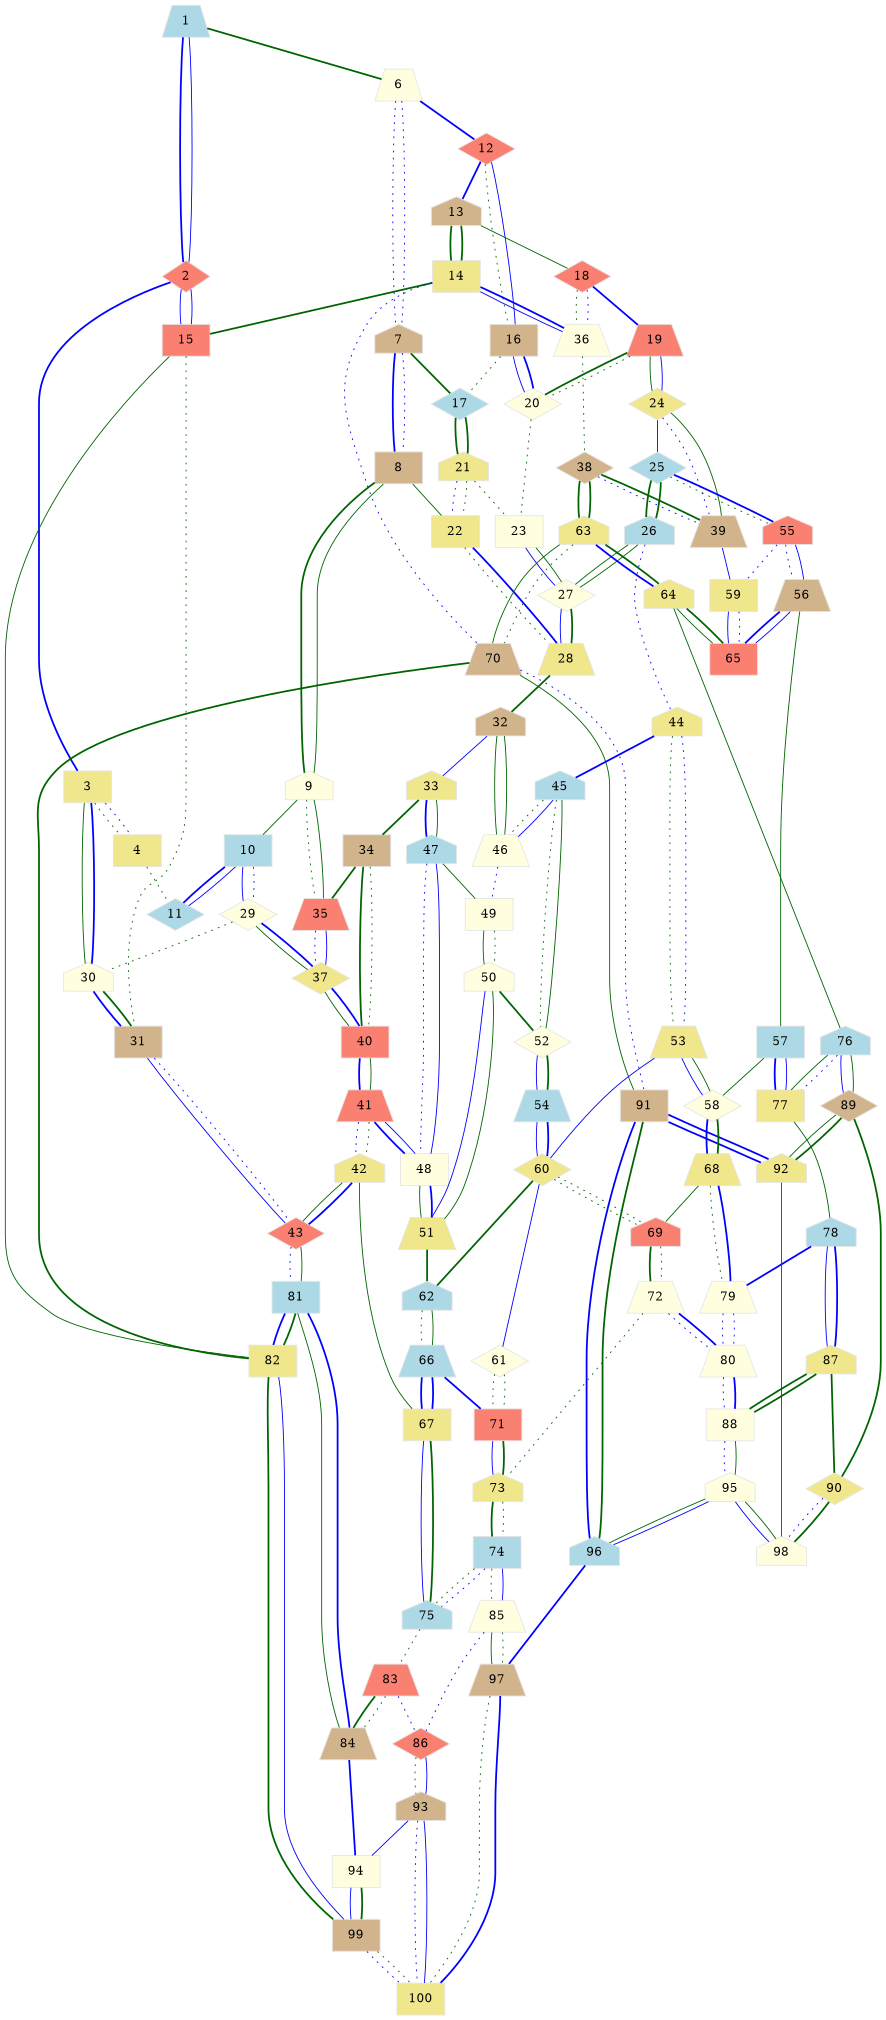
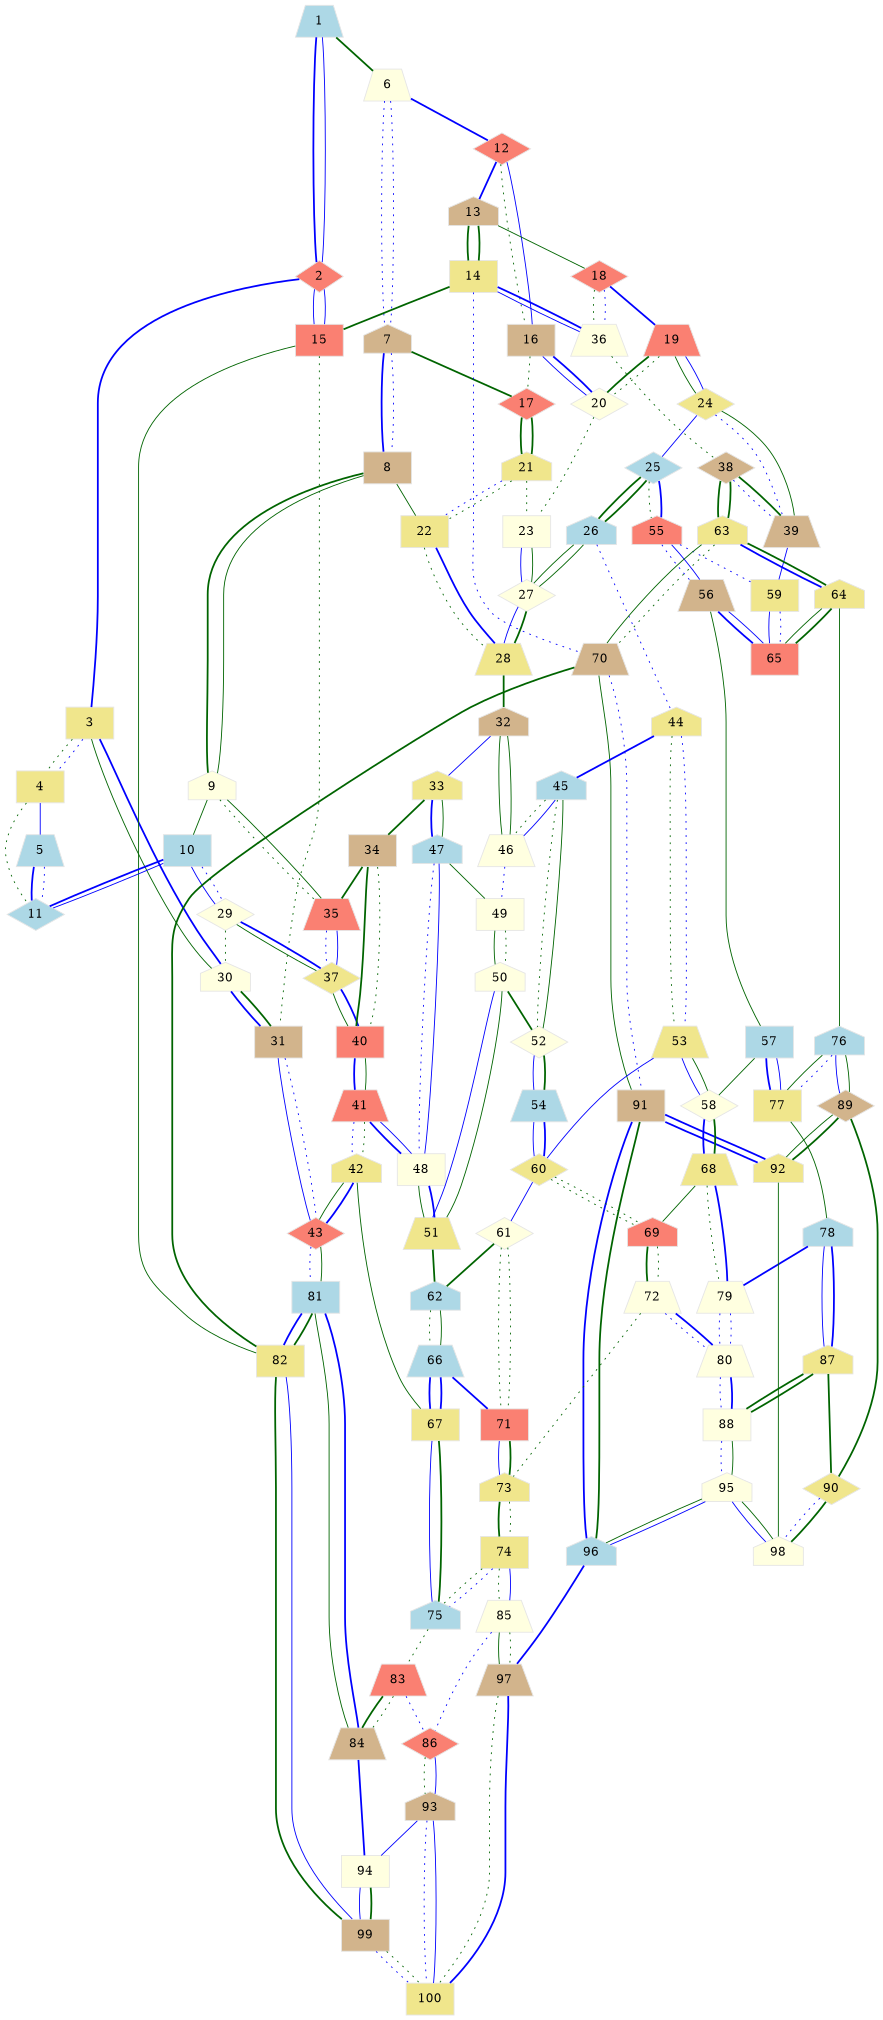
node "17": fillcolor lightblue -> salmon
node "5": added
edge "60" -- "62": now "61" -- "62"
node "74": fillcolor lightblue -> khaki
